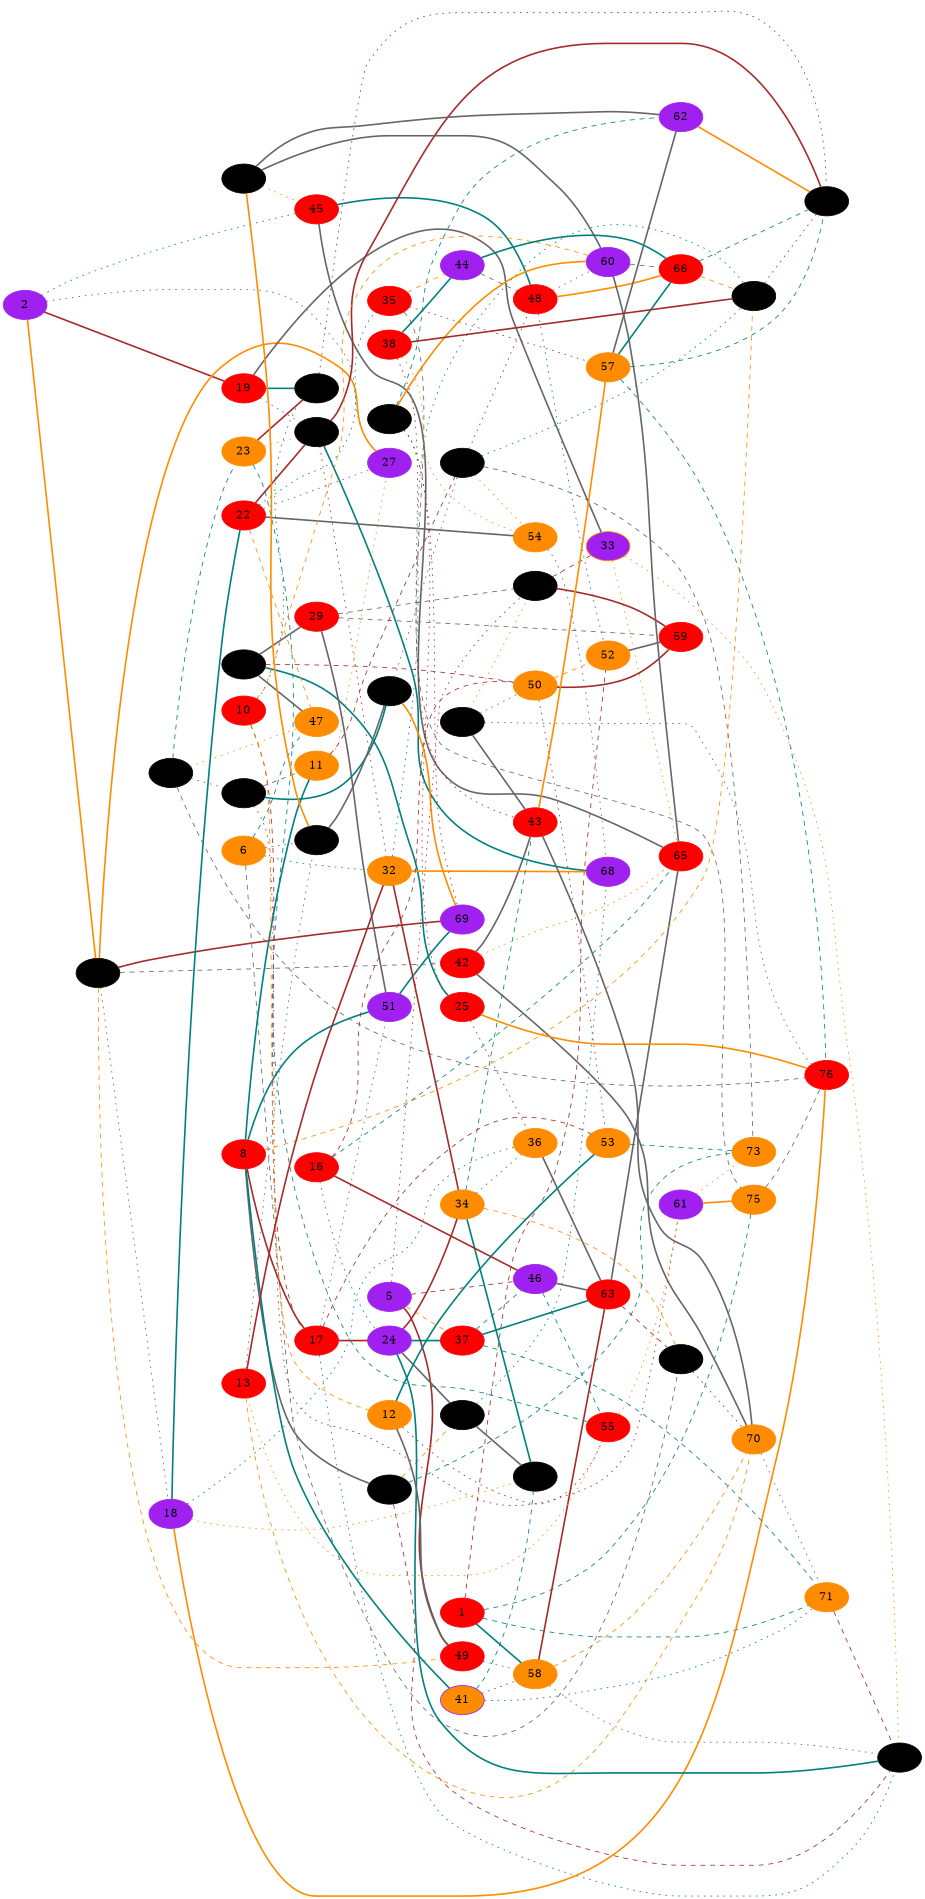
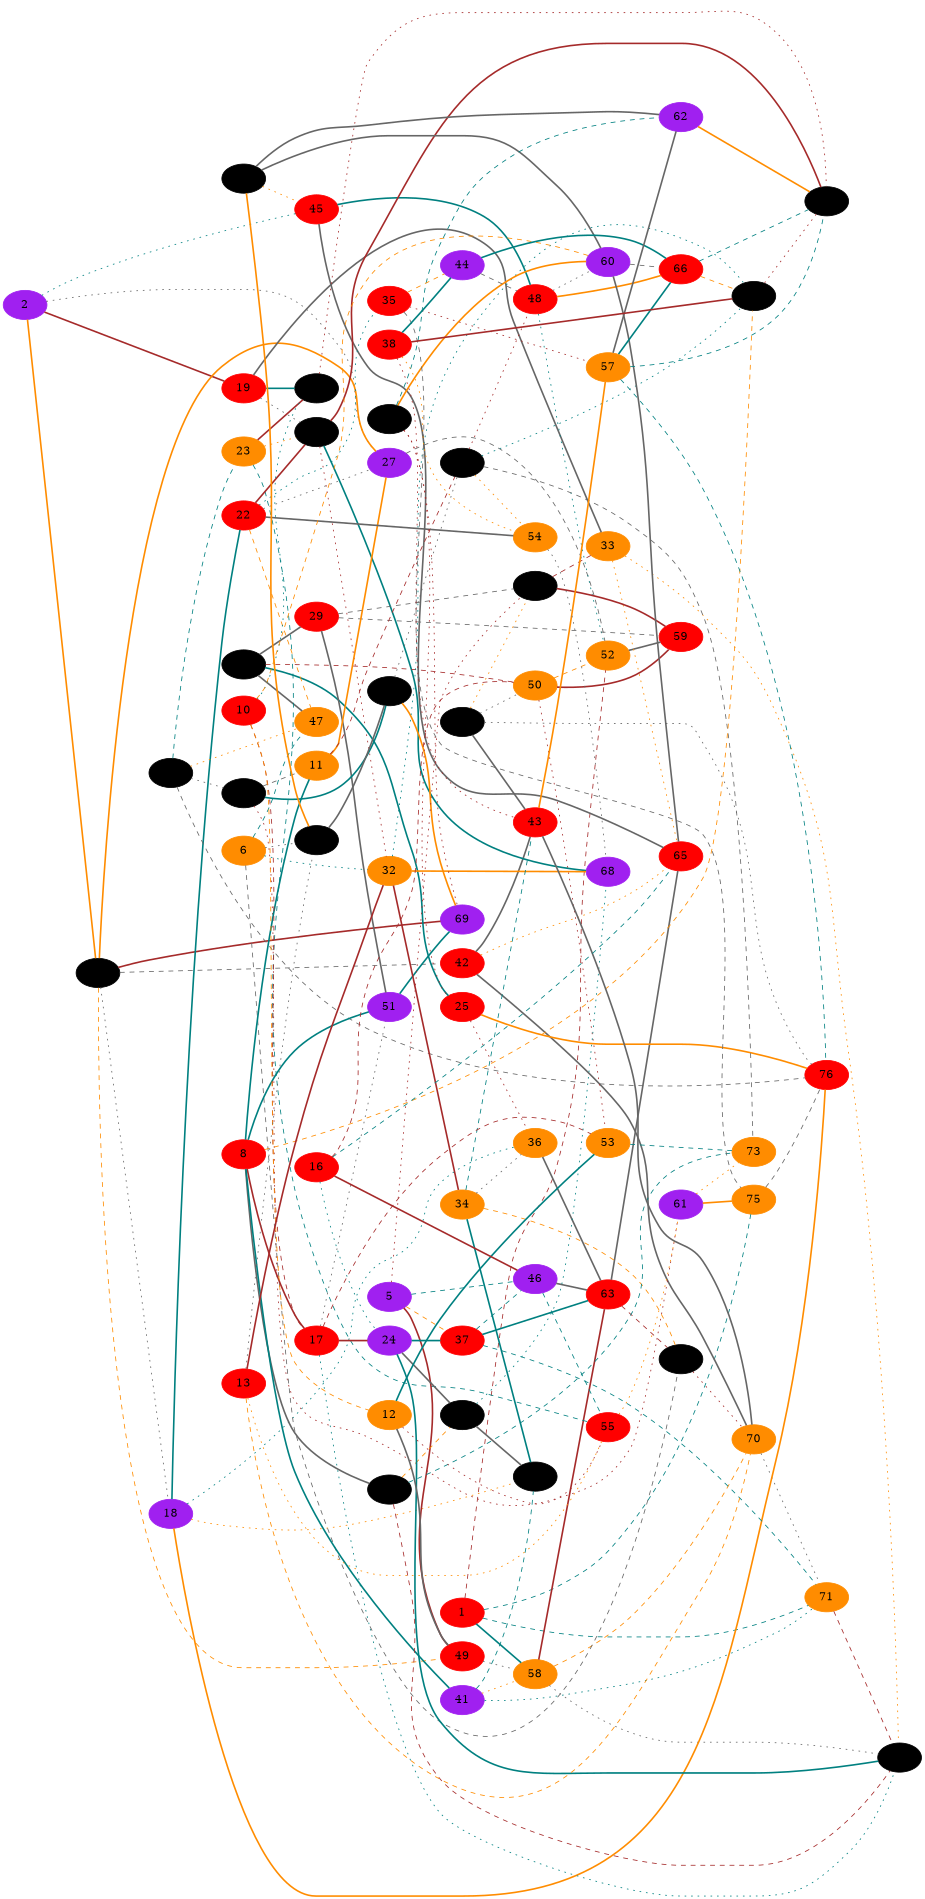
edge "27" -- "52": added
node "33": fillcolor purple -> darkorange
edge "27" -- "11": style dotted -> bold
edge "34" -- "24": removed
edge "46" -- "5": color brown -> teal
edge "58" -- "41": color brown -> darkorange
node "41": fillcolor darkorange -> purple
